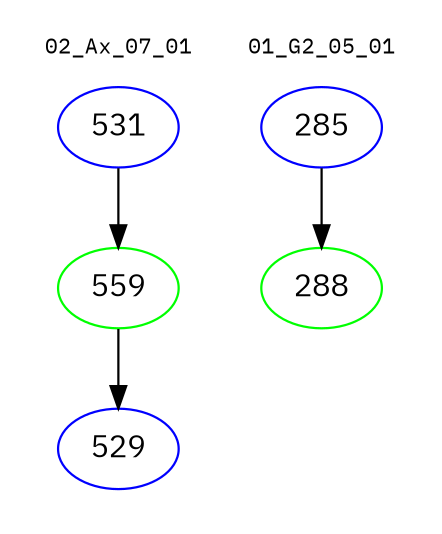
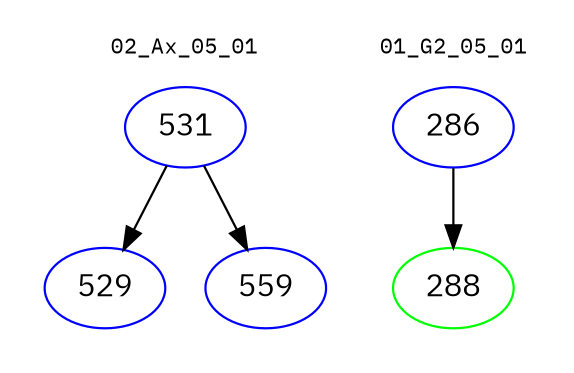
cluster "02_Ax_07_01": label "02_Ax_07_01" -> "02_Ax_05_01"
node "285": label "285" -> "286"
node "559": color green -> blue
edge "559" -> "529": now "531" -> "529"
